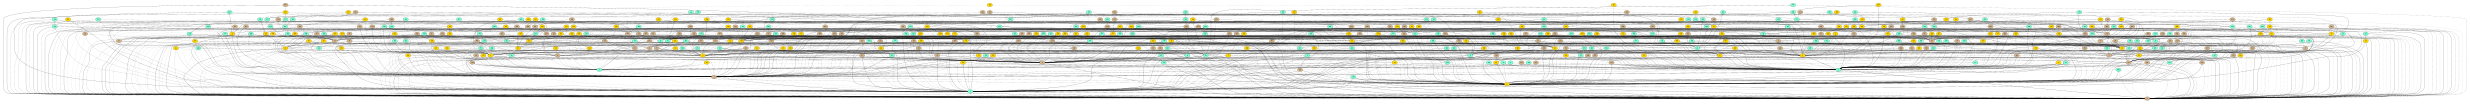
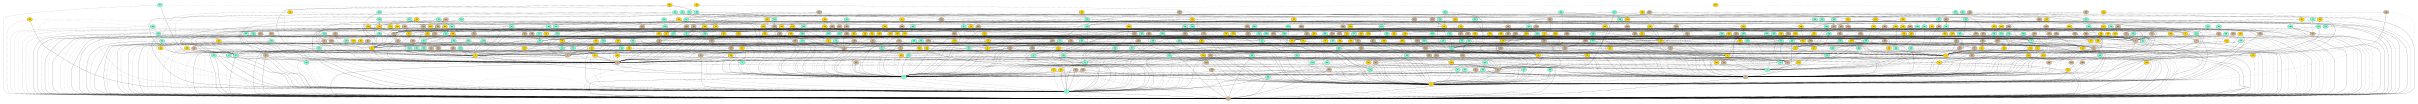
node "289": removed
node "264": removed
